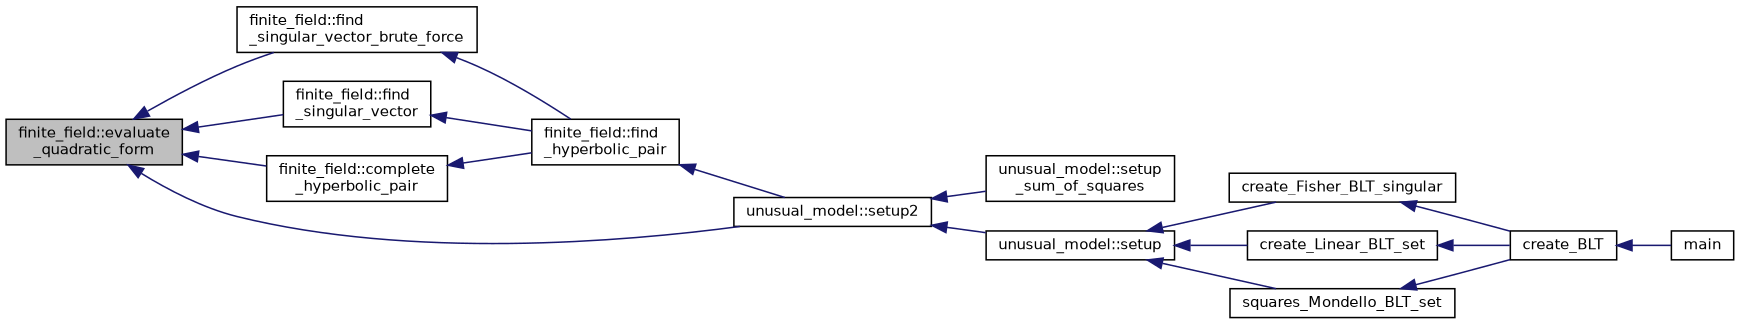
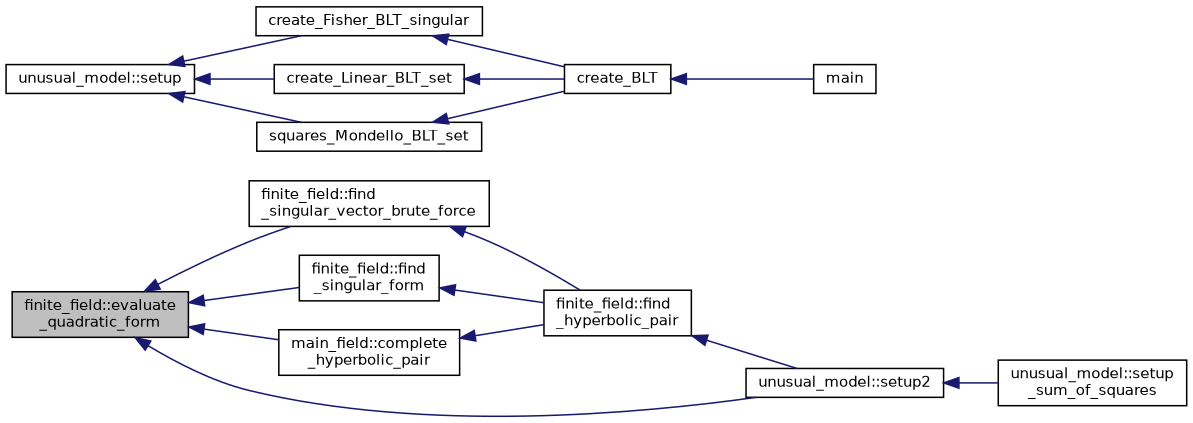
node "finite_field::find _singular_vector": label "finite_field::find _singular_vector" -> "finite_field::find _singular_form"
node "finite_field::complete _hyperbolic_pair": label "finite_field::complete _hyperbolic_pair" -> "main_field::complete _hyperbolic_pair"
edge "unusual_model::setup" -> "unusual_model::setup2": removed
